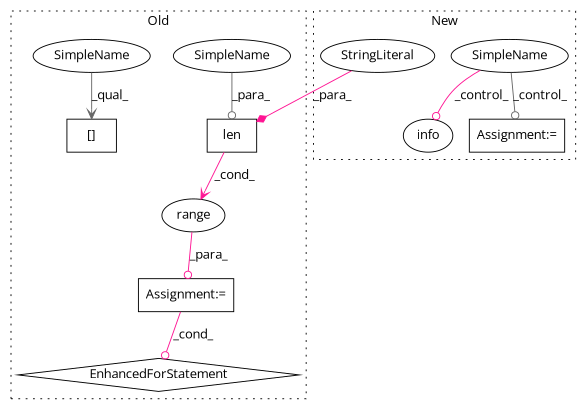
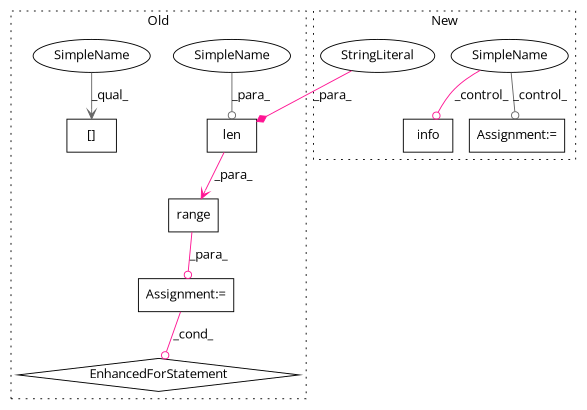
node "info": shape ellipse -> box
edge "len" -> "range": label "_cond_" -> "_para_"
node "range": shape ellipse -> box
